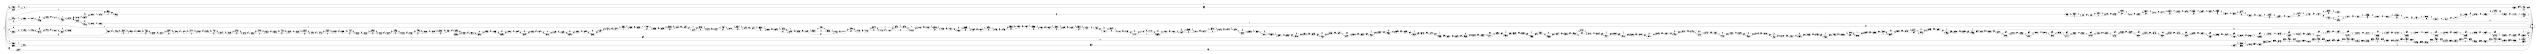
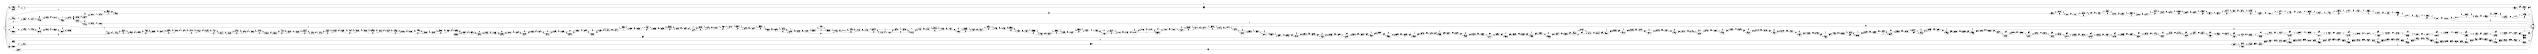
edge "7224" -> "7485": now "7269" -> "7485"
